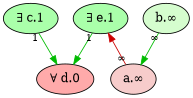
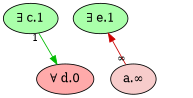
node "b.∞": removed
edge "∃ e.1" -> "∀ d.0": removed
